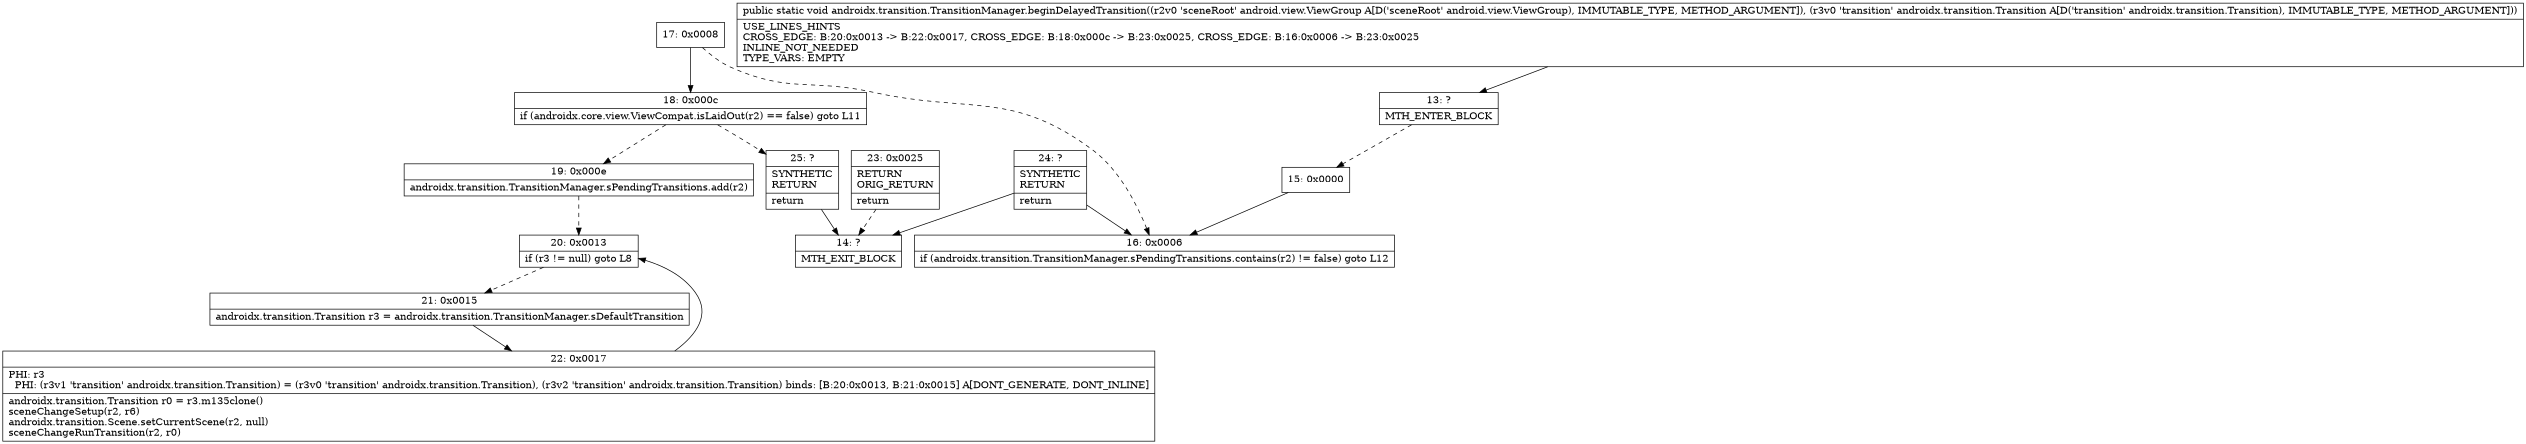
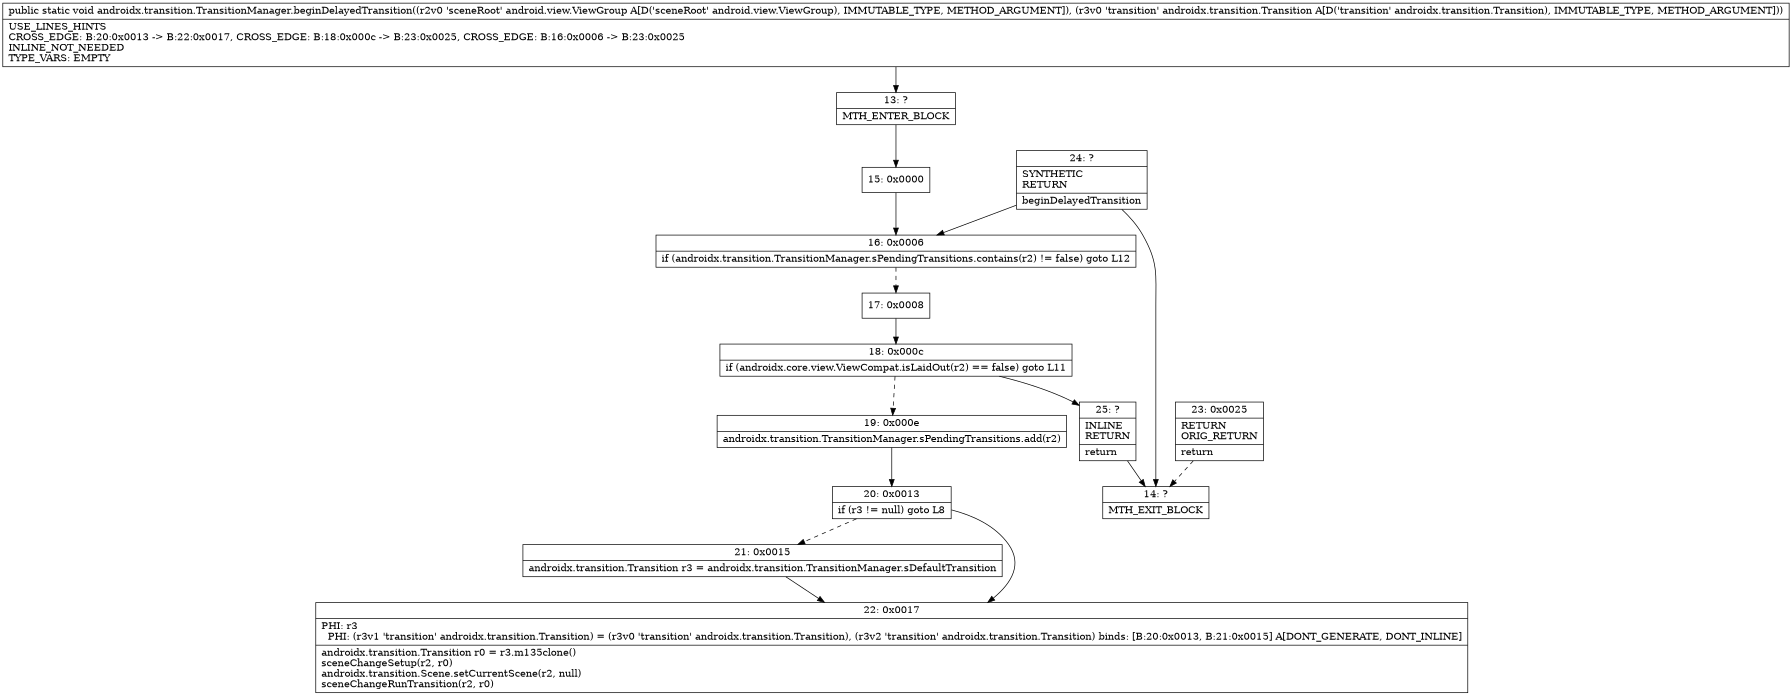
edge "17: 0x0008" -> "16: 0x0006": reversed
edge "18: 0x000c" -> "25: ?": style dashed -> solid
edge "13: ?" -> "15: 0x0000": style dashed -> solid
node "25: ?": text "SYNTHETIC" -> "INLINE"
node "24: ?": text "return" -> "beginDelayedTransition"
edge "19: 0x000e" -> "20: 0x0013": style dashed -> solid
edge "22: 0x0017" -> "20: 0x0013": reversed
node "22: 0x0017": text "sceneChangeSetup(r2, r6)" -> "sceneChangeSetup(r2, r0)"
